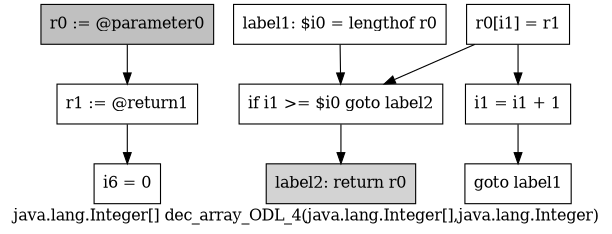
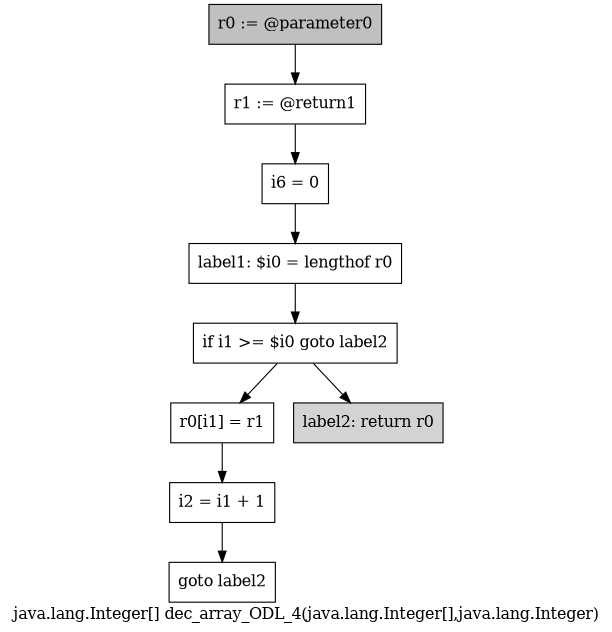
edge "r0[i1] = r1" -> "if i1 >= $i0 goto label2": reversed
node "i1 = i1 + 1": label "i1 = i1 + 1" -> "i2 = i1 + 1"
node "goto label1": label "goto label1" -> "goto label2"
edge "i6 = 0" -> "label1: $i0 = lengthof r0": added
